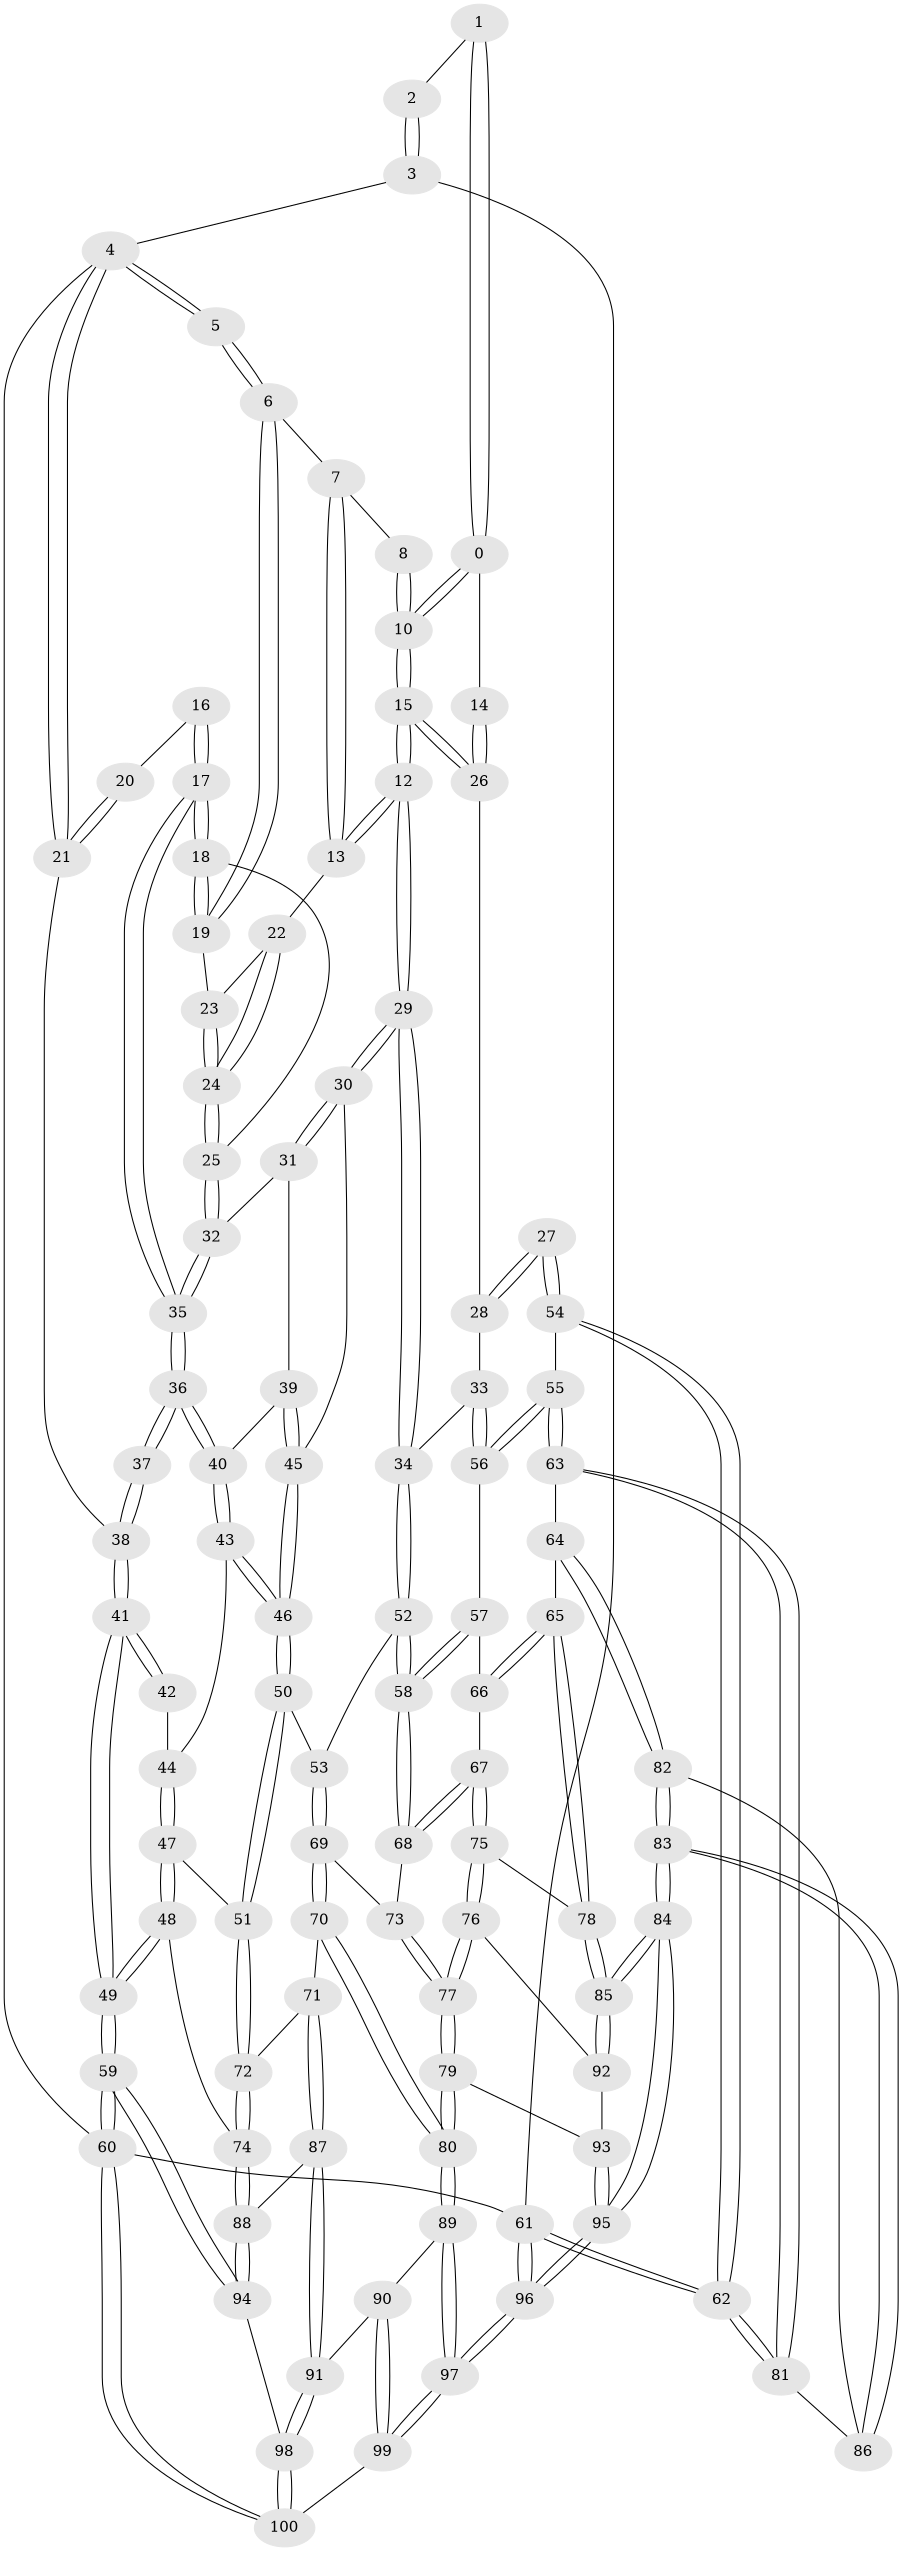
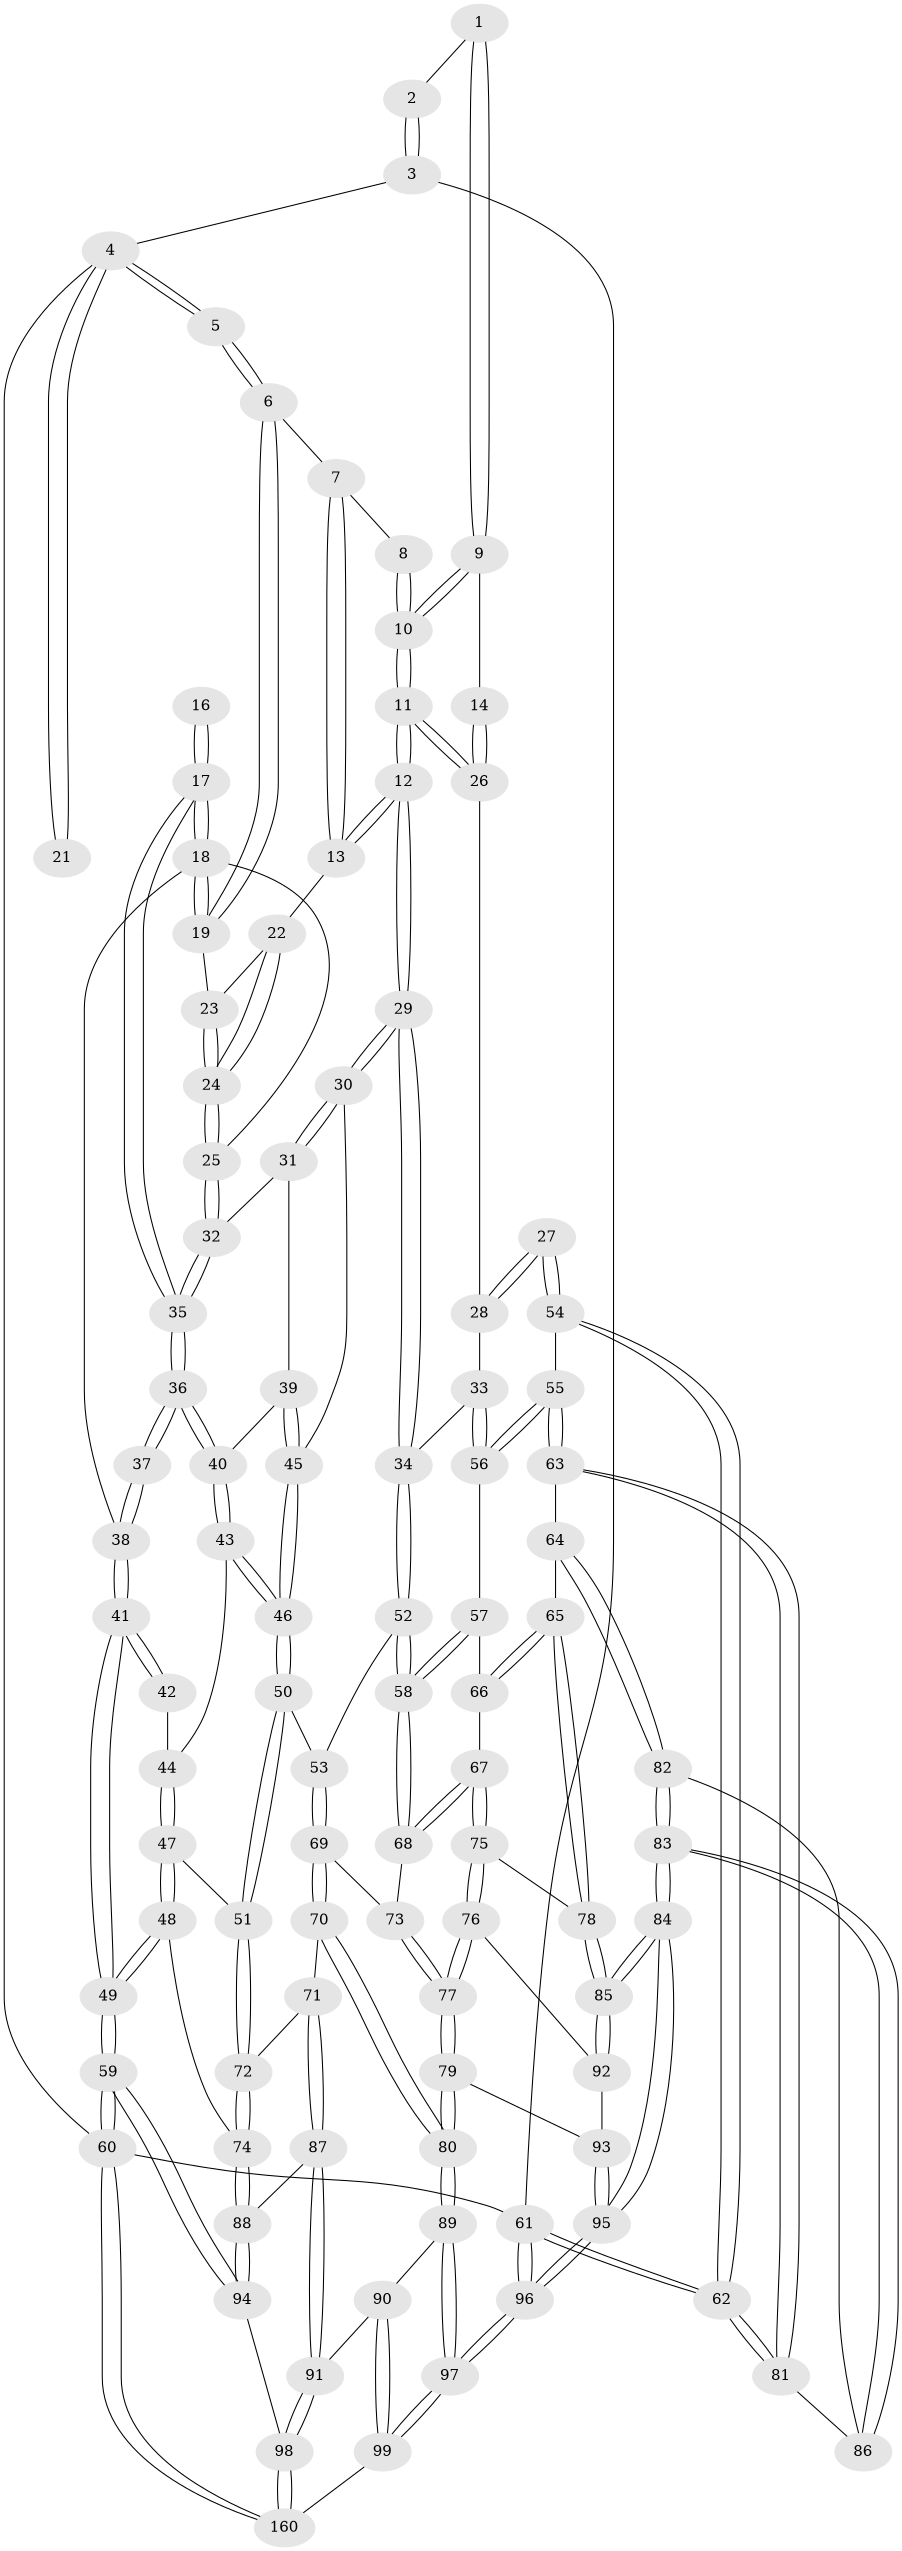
node "0": label "0" -> "9"
node "15": label "15" -> "11"
node "20": removed
edge "21" -- "38": now "18" -- "38"
node "100": label "100" -> "160"
